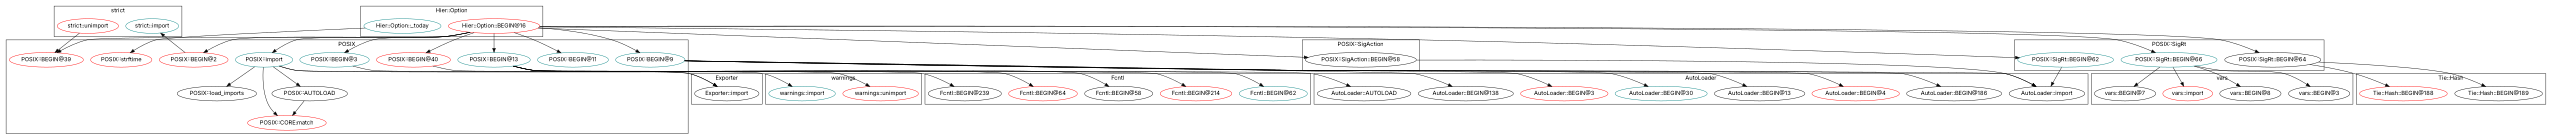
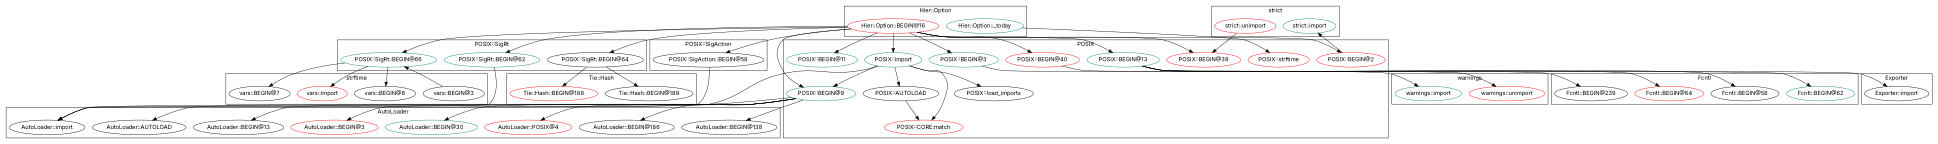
edge "POSIX::import" -> "Exporter::import": now "POSIX::import" -> "POSIX::BEGIN@9"
edge "POSIX::SigRt::BEGIN@66" -> "vars::BEGIN@3": reversed
cluster "vars": label "vars" -> "strftime"
node "Fcntl::BEGIN@214": removed
node "AutoLoader::BEGIN@4": label "AutoLoader::BEGIN@4" -> "AutoLoader::POSIX@4"
